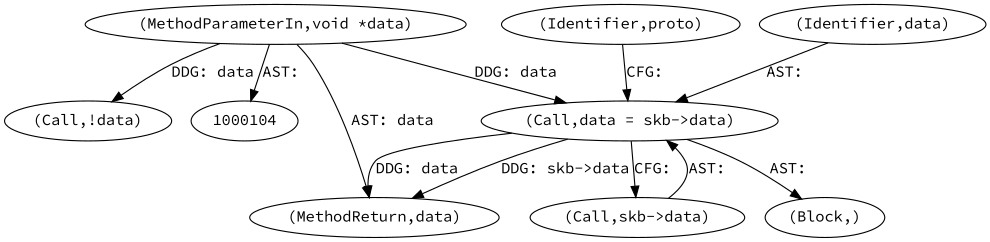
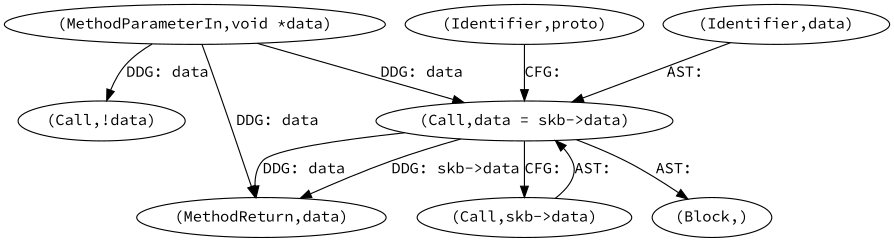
node "1000104": removed
edge "(MethodParameterIn,void *data)" -> "(MethodReturn,data)": label "AST: data" -> "DDG: data"
